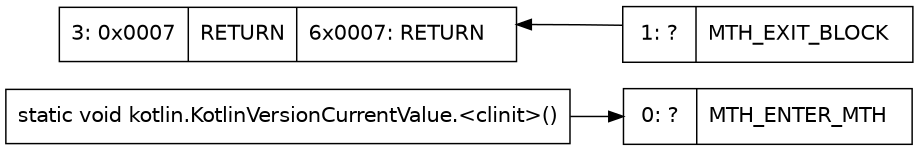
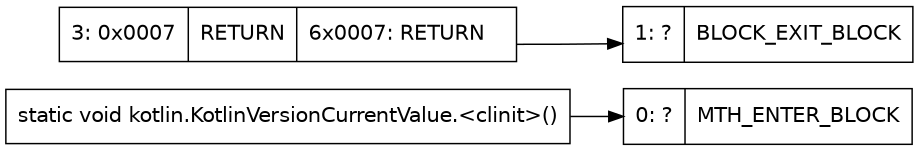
edge "1: ?" -> "3: 0x0007": reversed
node "1: ?": text "MTH_EXIT_BLOCK" -> "BLOCK_EXIT_BLOCK"
node "0: ?": text "MTH_ENTER_MTH" -> "MTH_ENTER_BLOCK"
